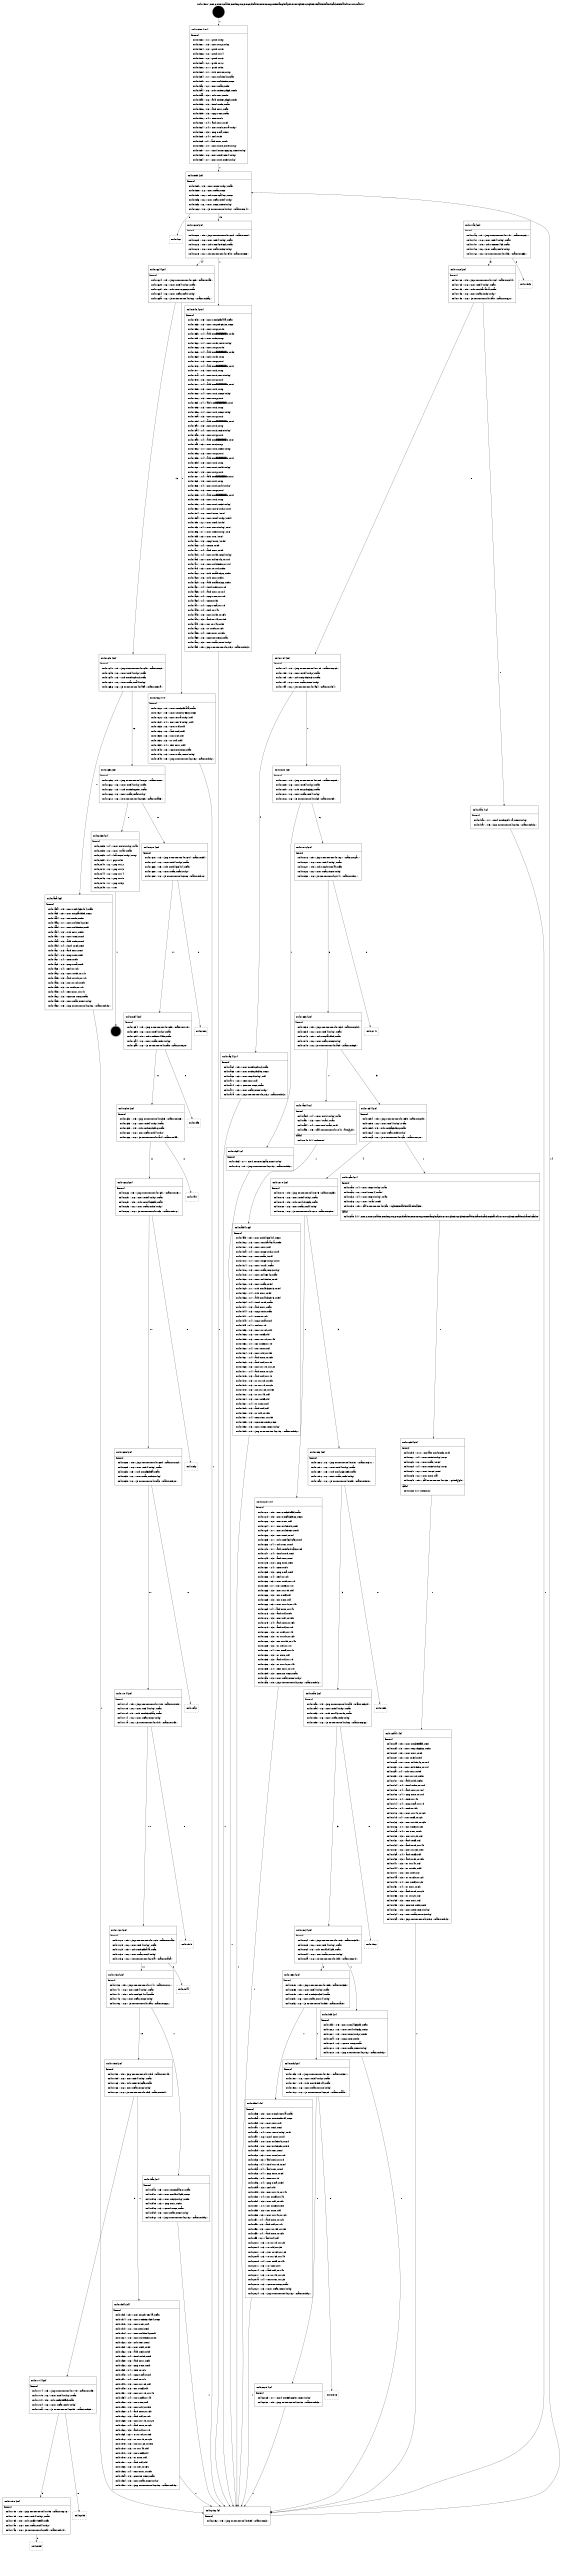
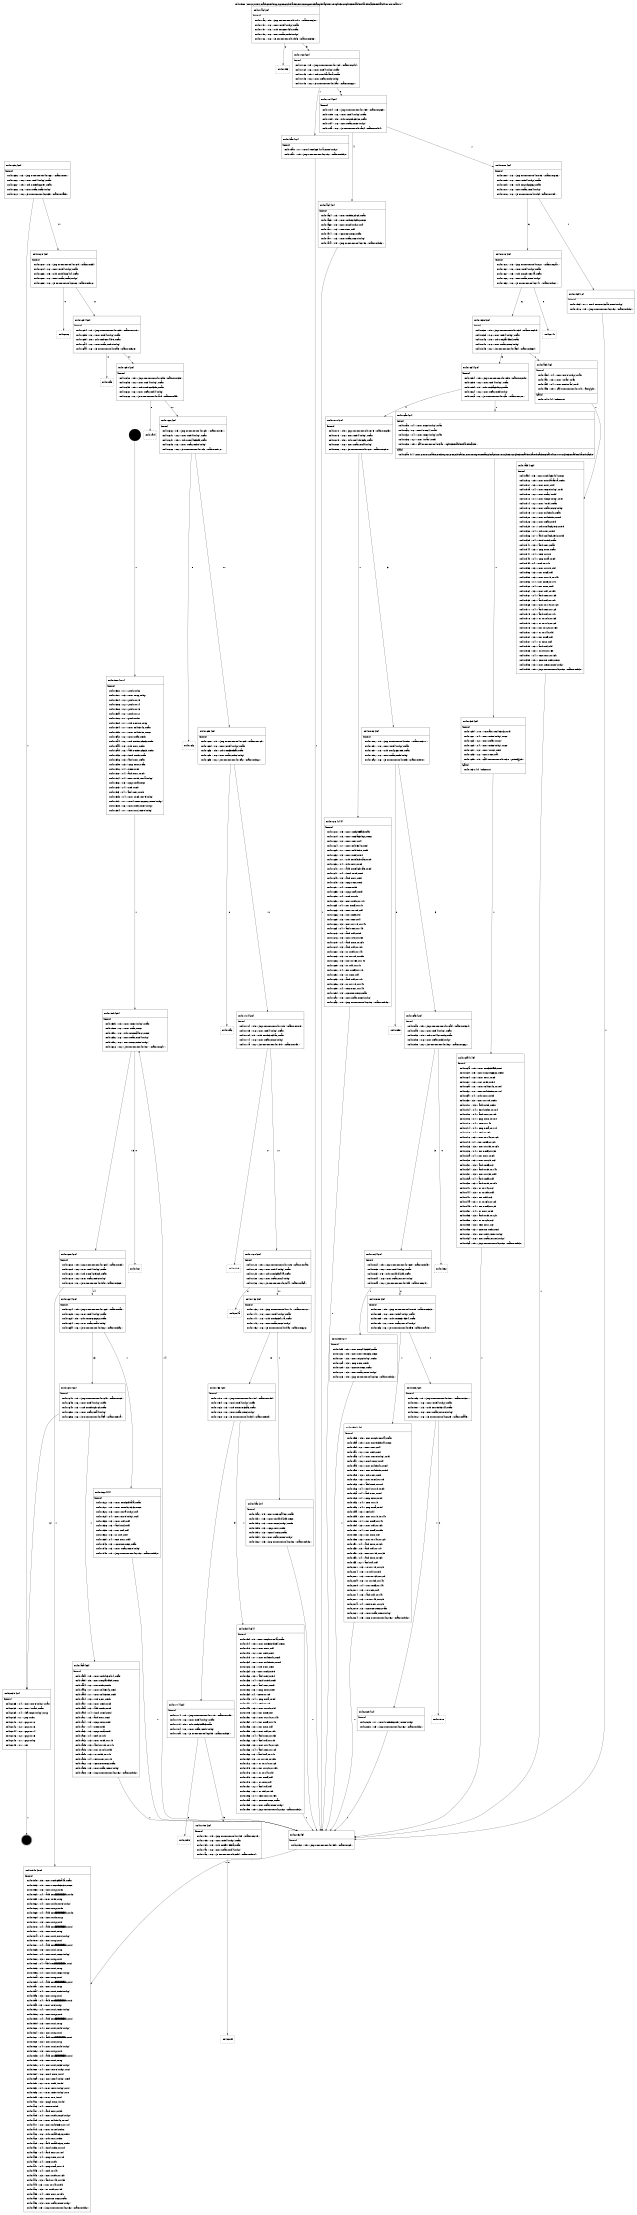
edge "0x401640 [28]" -> "0x40165c [28]": now "0x401640 [28]" -> "0x402035 [21]"
edge "0x40194e [278]" -> "0x402152 [5]": reversed
